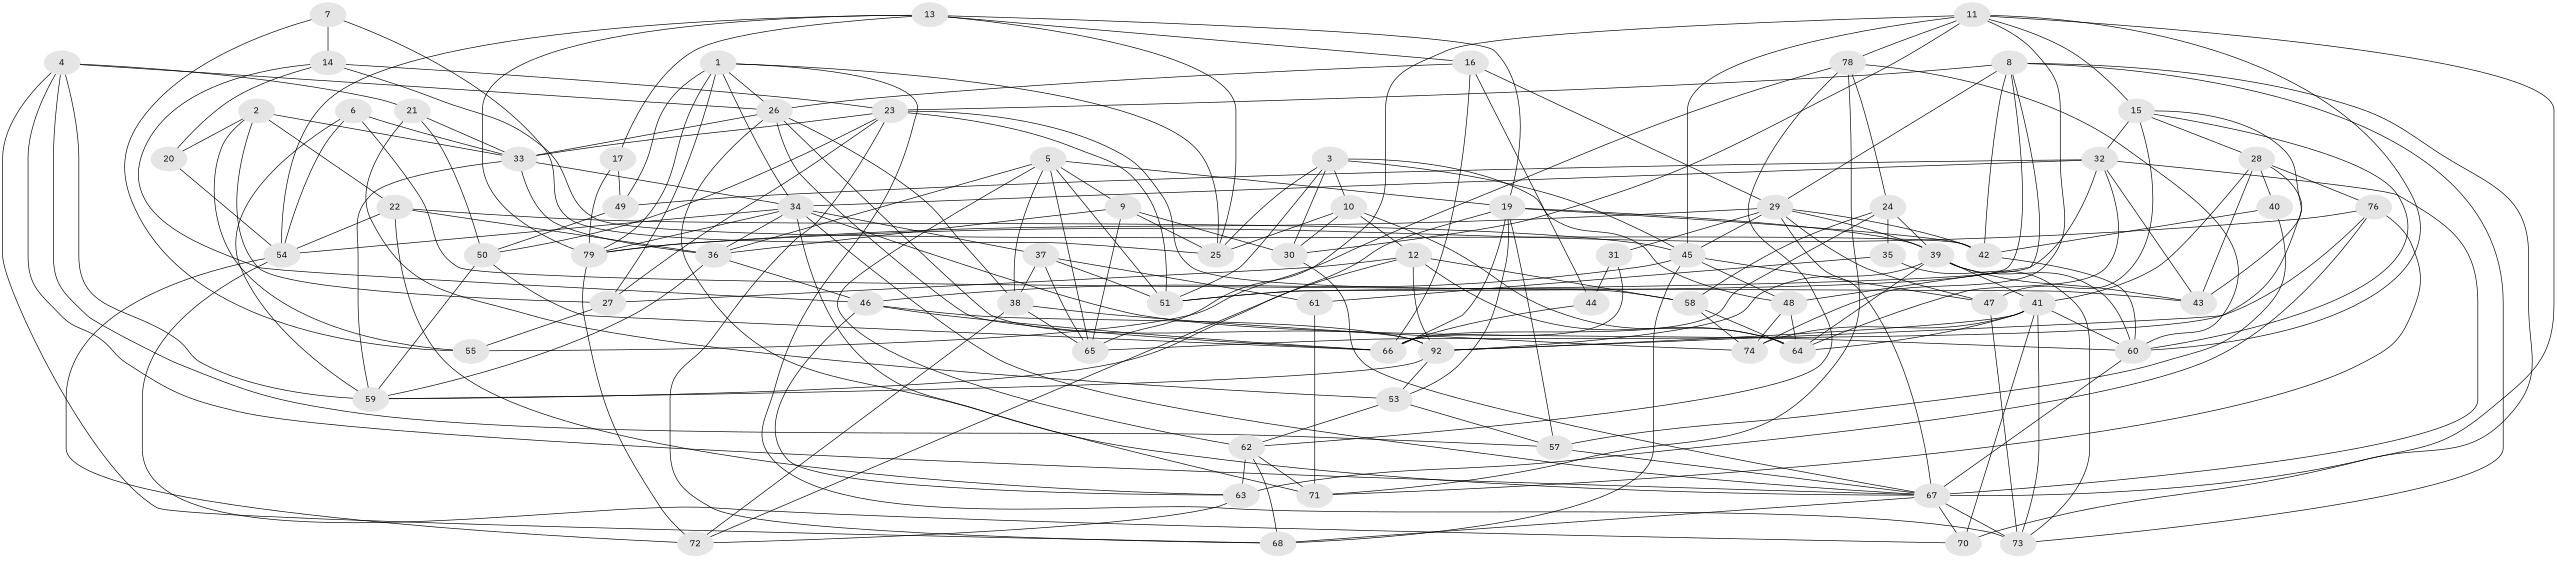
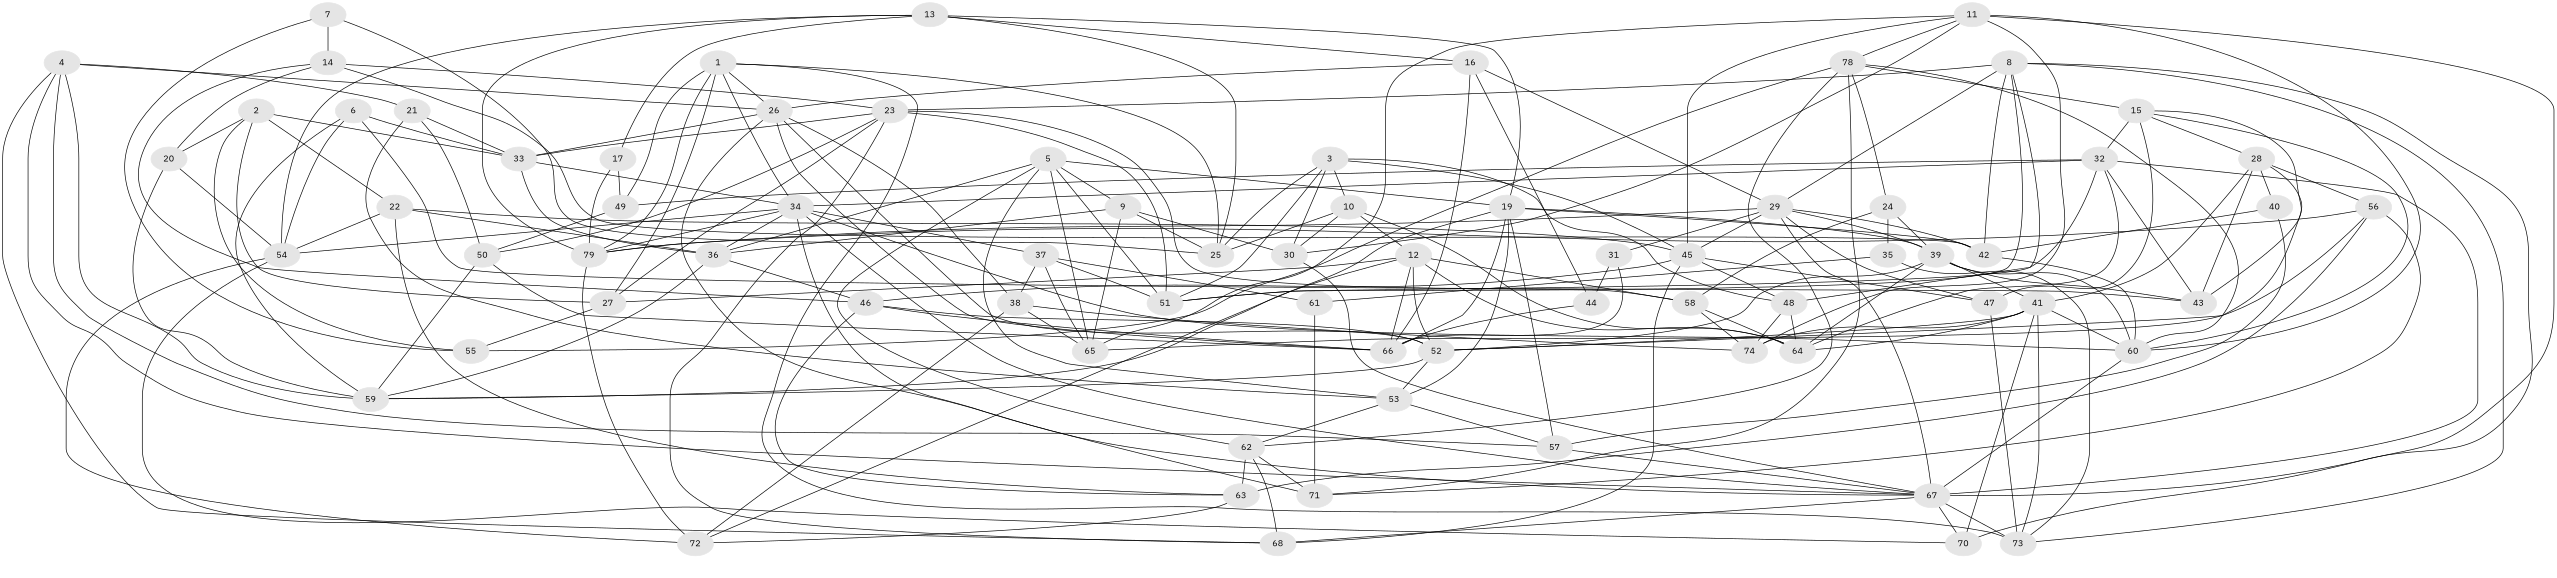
edge "11" -- "15": now "78" -- "15"
node "76": label "76" -> "56"
edge "33" -- "59": now "20" -- "59"
edge "5" -- "38": now "5" -- "53"
edge "24" -- "66": now "12" -- "66"
node "92": label "92" -> "52"
